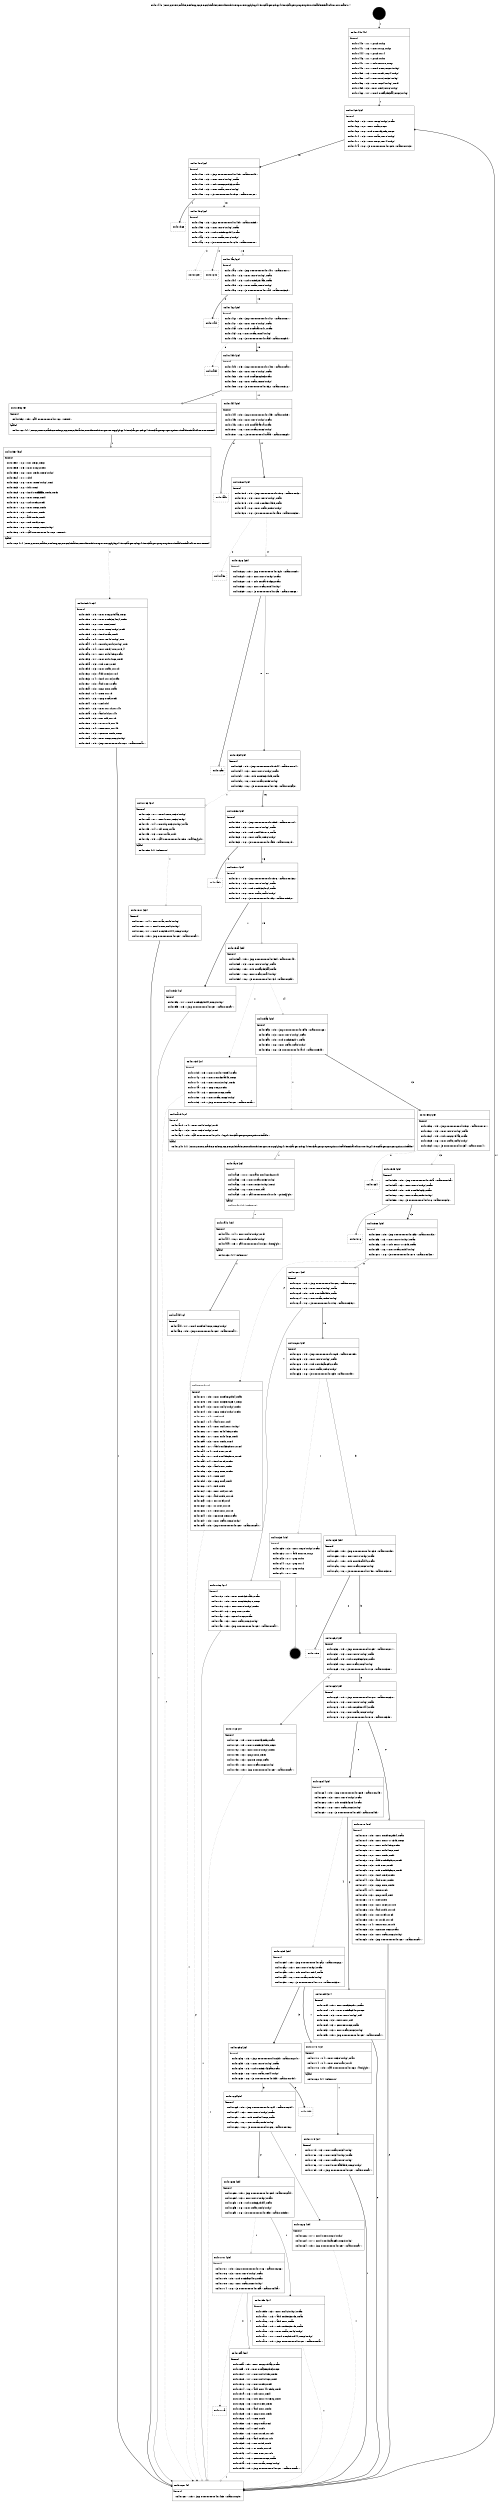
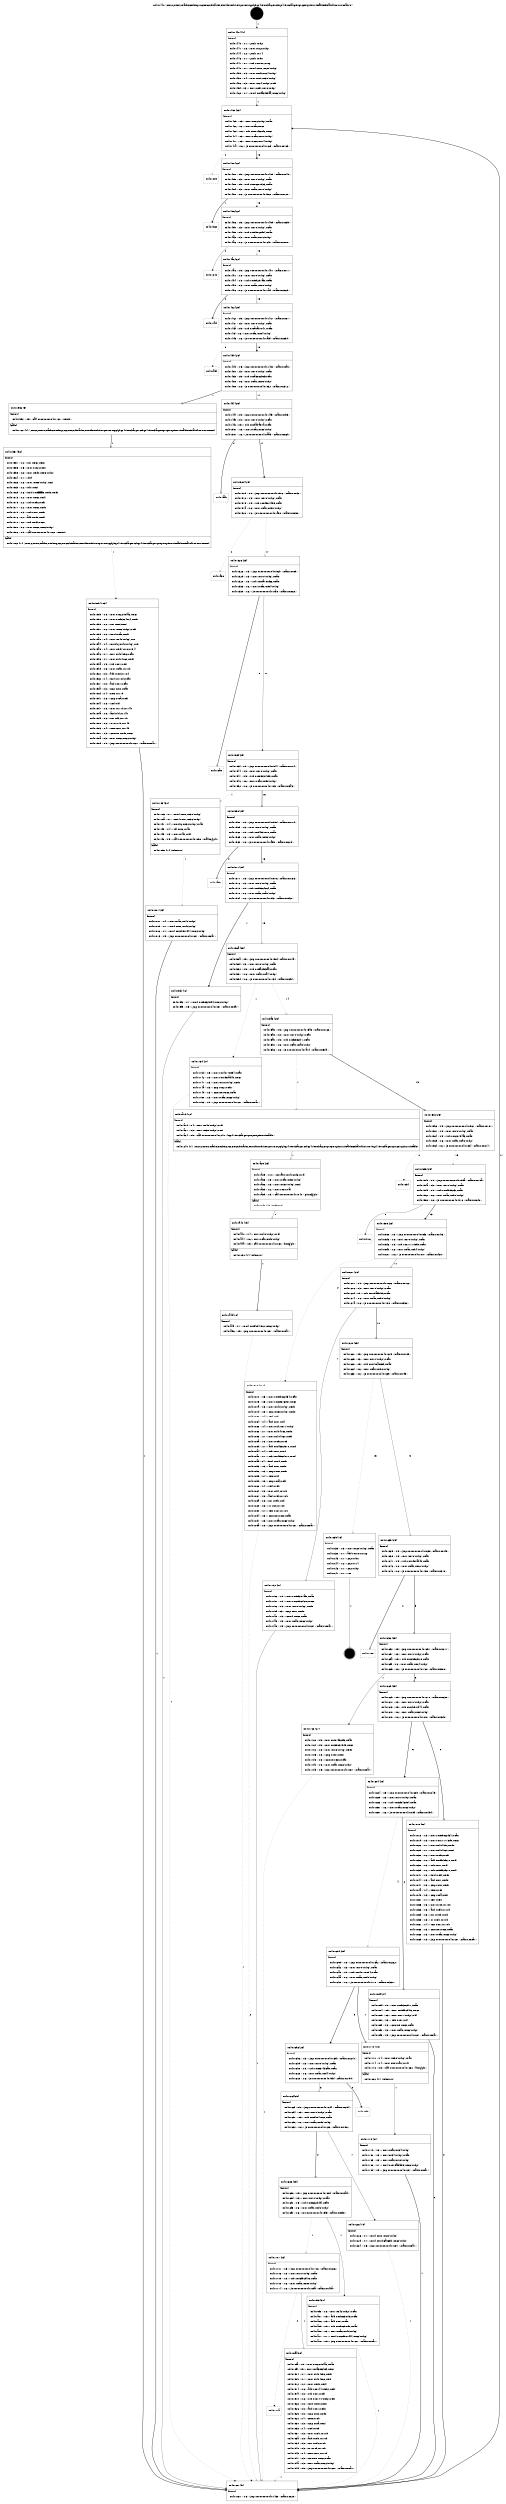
edge "0x401496 [22]" -> "0x401c09": now "0x401469 [23]" -> "0x401c09"
edge "0x401620 [25]" -> "0x401c39 [15]": label " 1" -> " 15"
